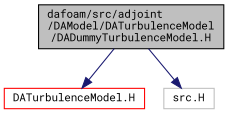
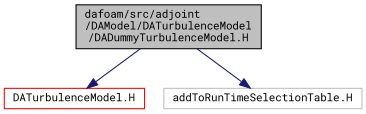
node "src.H": label "src.H" -> "addToRunTimeSelectionTable.H"
